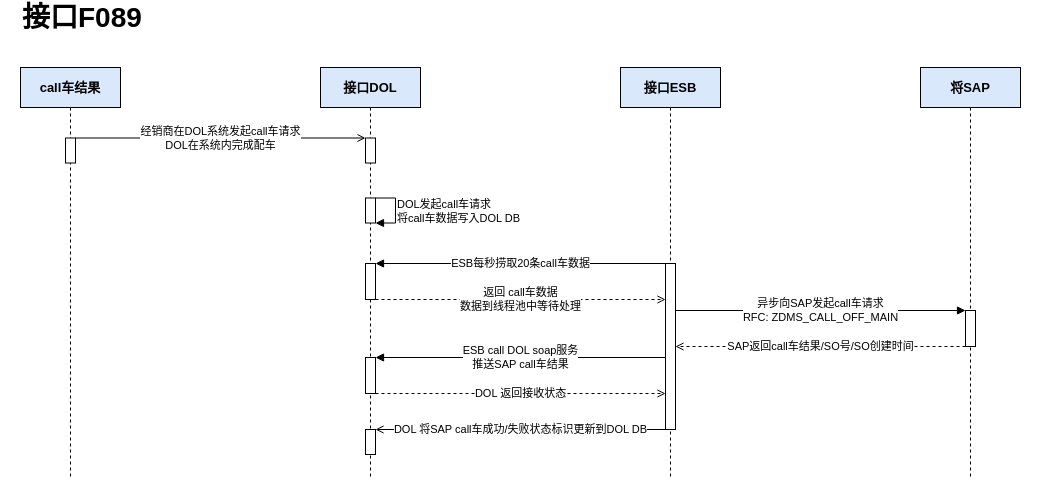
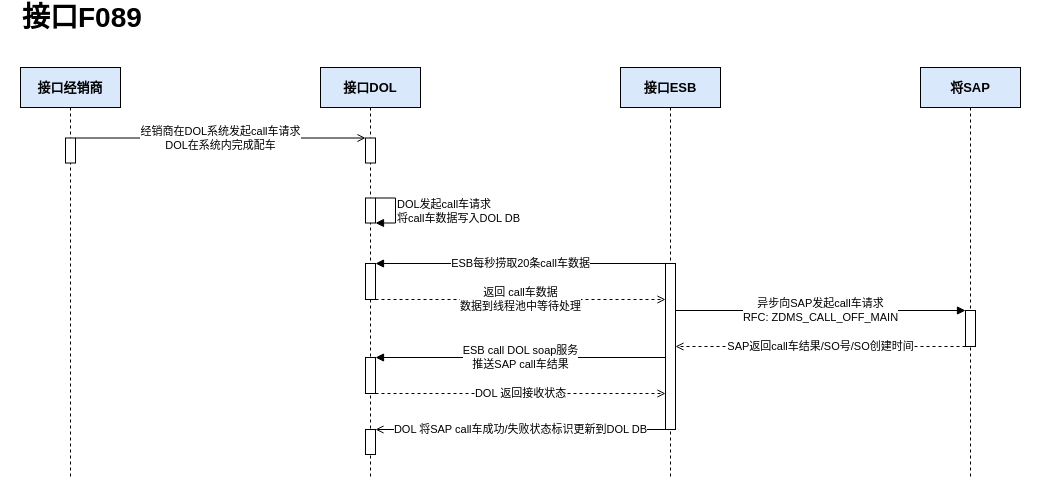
node "call车结果": label "call车结果" -> "接口经销商"
